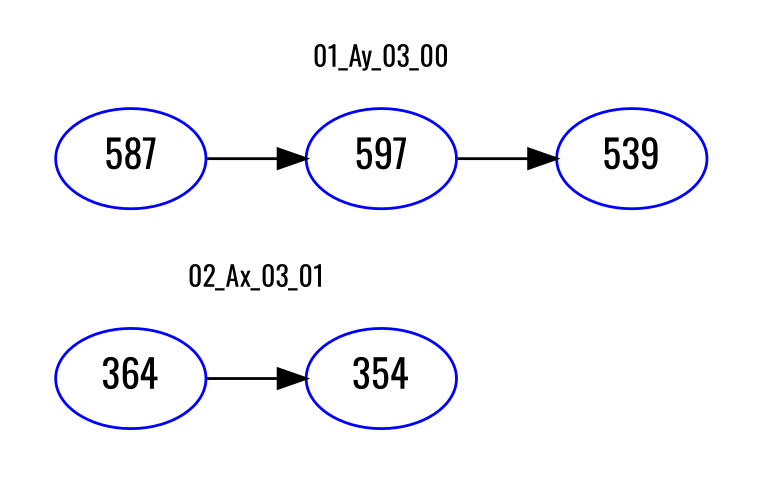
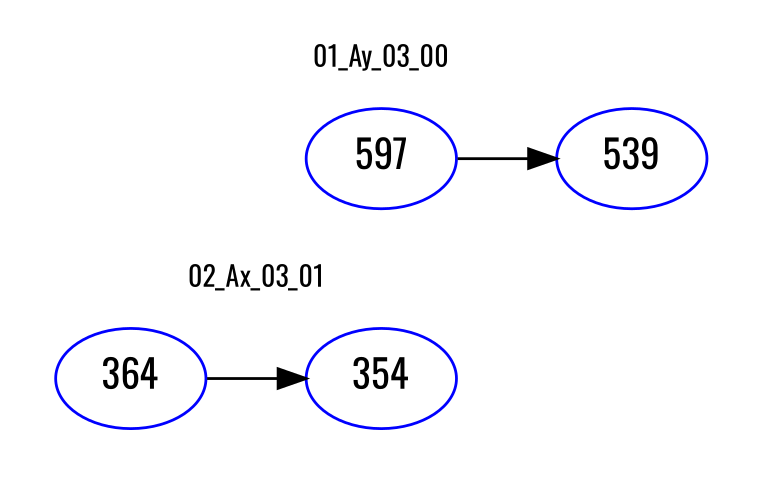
node "587": removed
